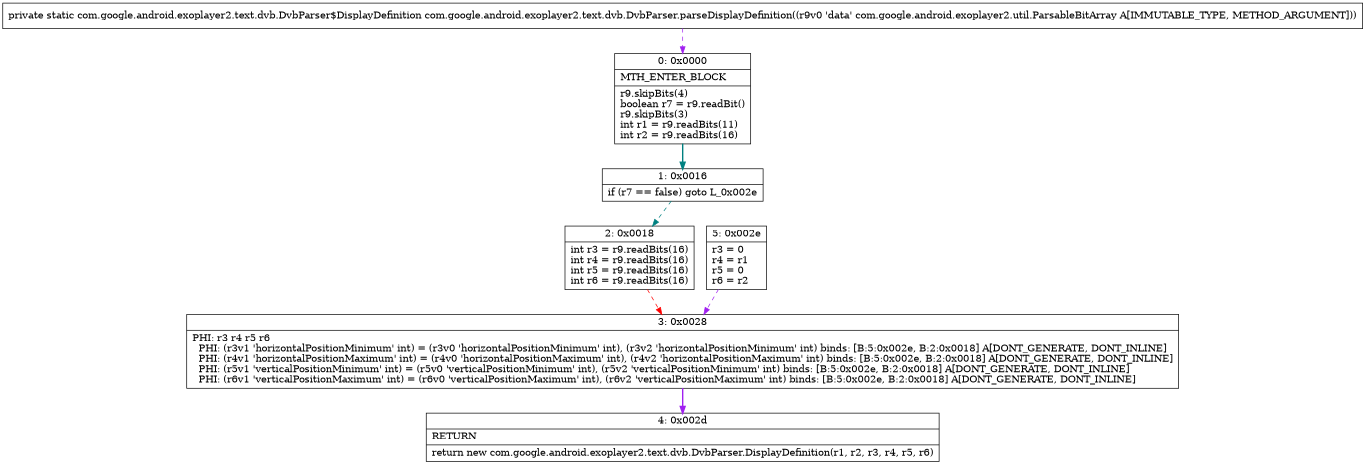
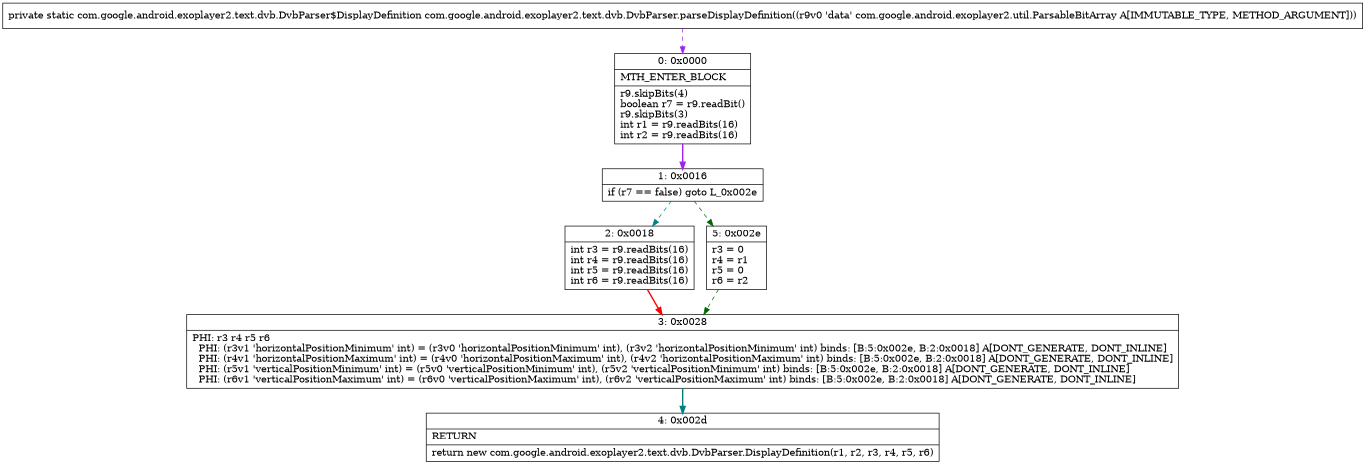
node "0: 0x0000": text "int r1 = r9.readBits(11)" -> "int r1 = r9.readBits(16)"
edge "0: 0x0000" -> "1: 0x0016": color teal -> purple
edge "1: 0x0016" -> "5: 0x002e": added
edge "2: 0x0018" -> "3: 0x0028": style dashed -> bold
edge "5: 0x002e" -> "3: 0x0028": color purple -> darkgreen
edge "3: 0x0028" -> "4: 0x002d": color purple -> teal
